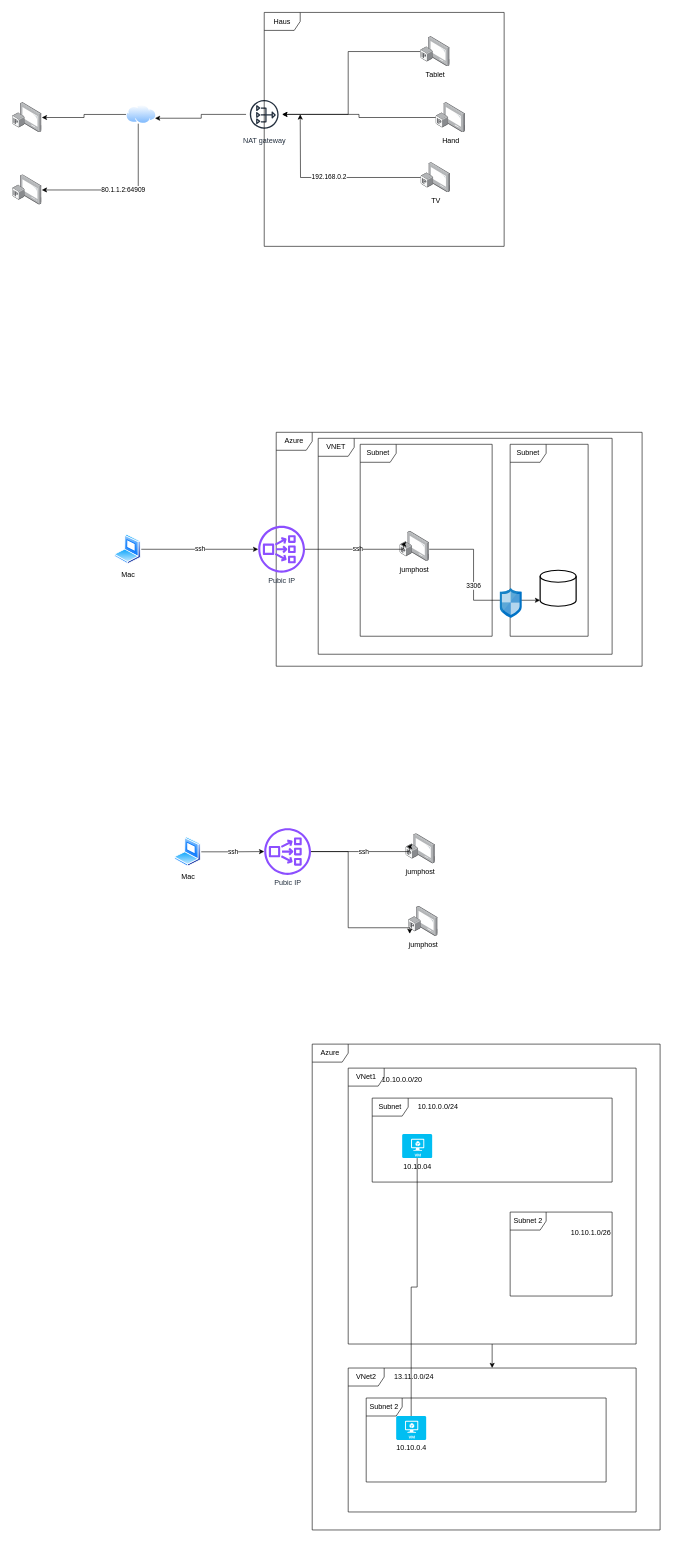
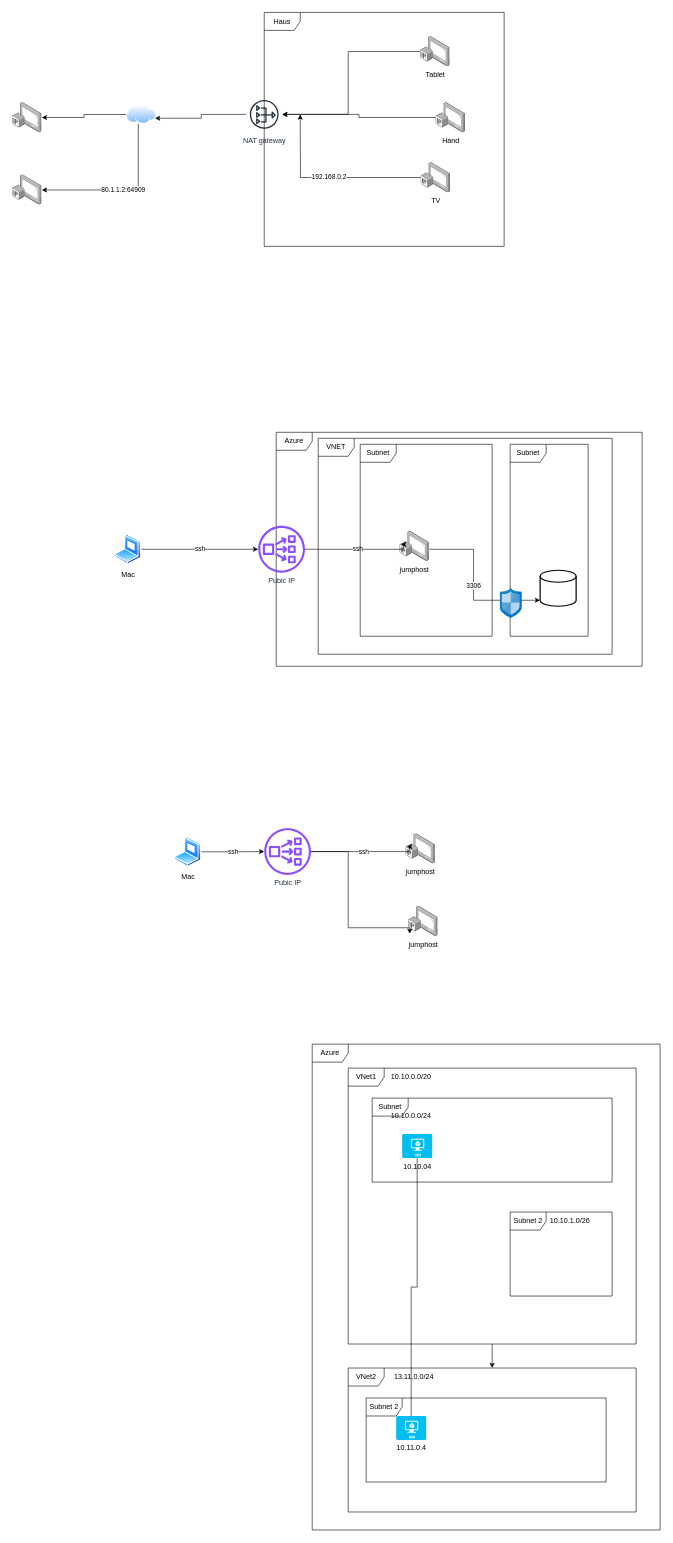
node "10.10.0.0/20": moved (402, 1080) -> (411, 1077)
node "10.10.0.0/24": moved (438, 1107) -> (411, 1116)
node "10.10.1.0/26": moved (591, 1233) -> (570, 1221)
node "10.10.0.4": label "10.10.0.4" -> "10.11.0.4"
